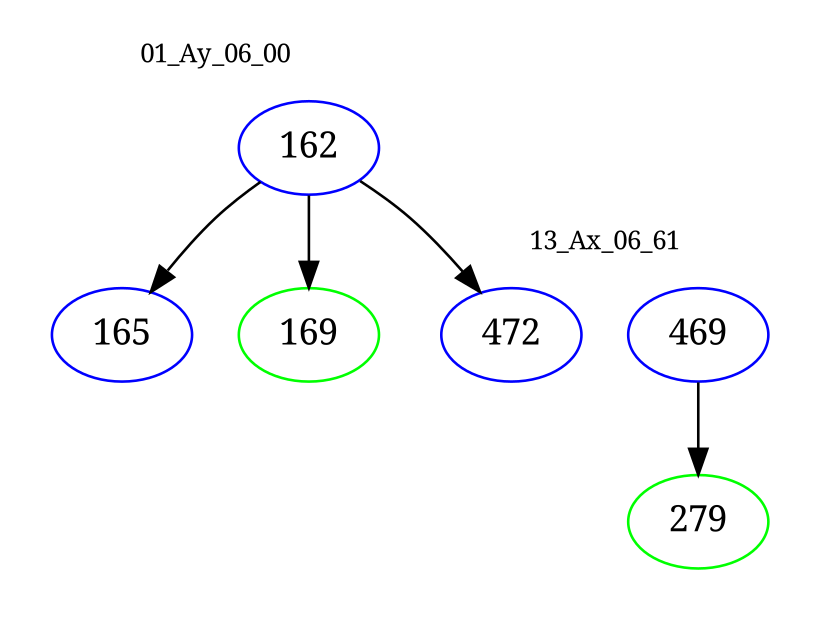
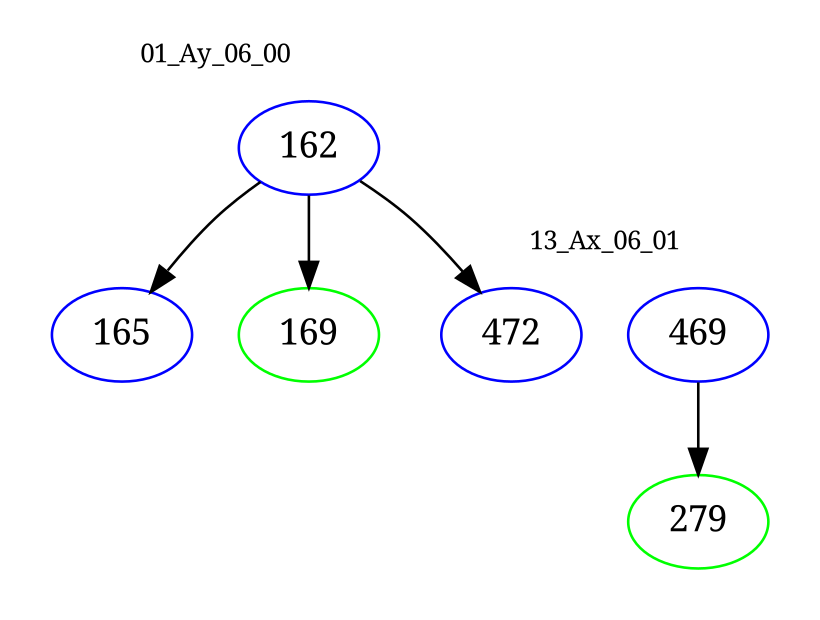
cluster "13_Ax_06_61": label "13_Ax_06_61" -> "13_Ax_06_01"
